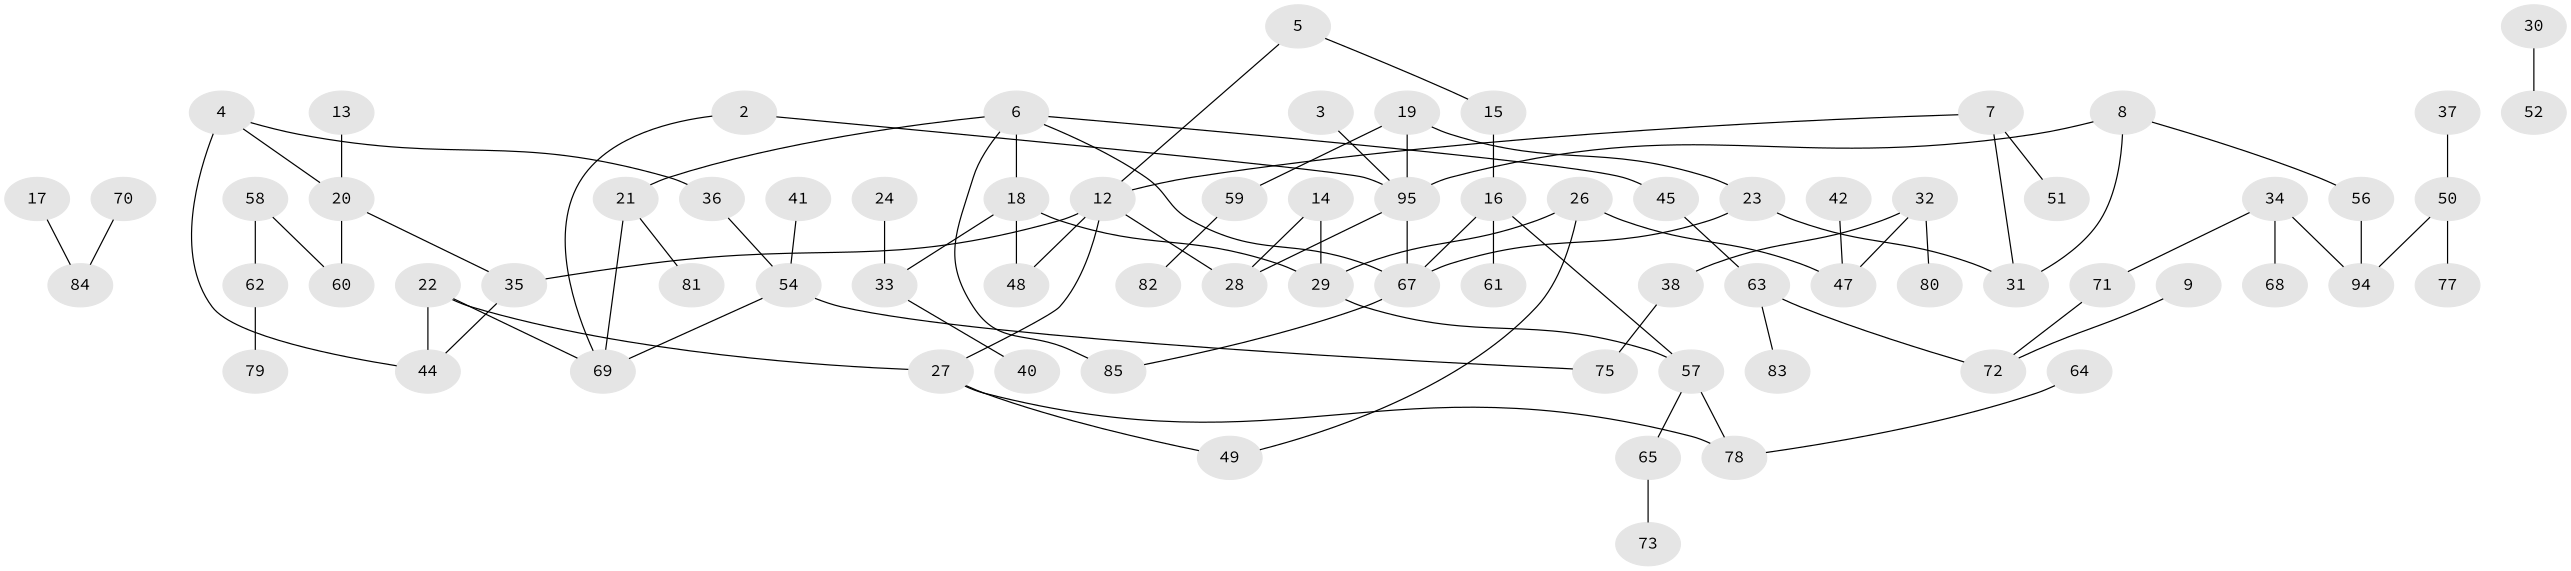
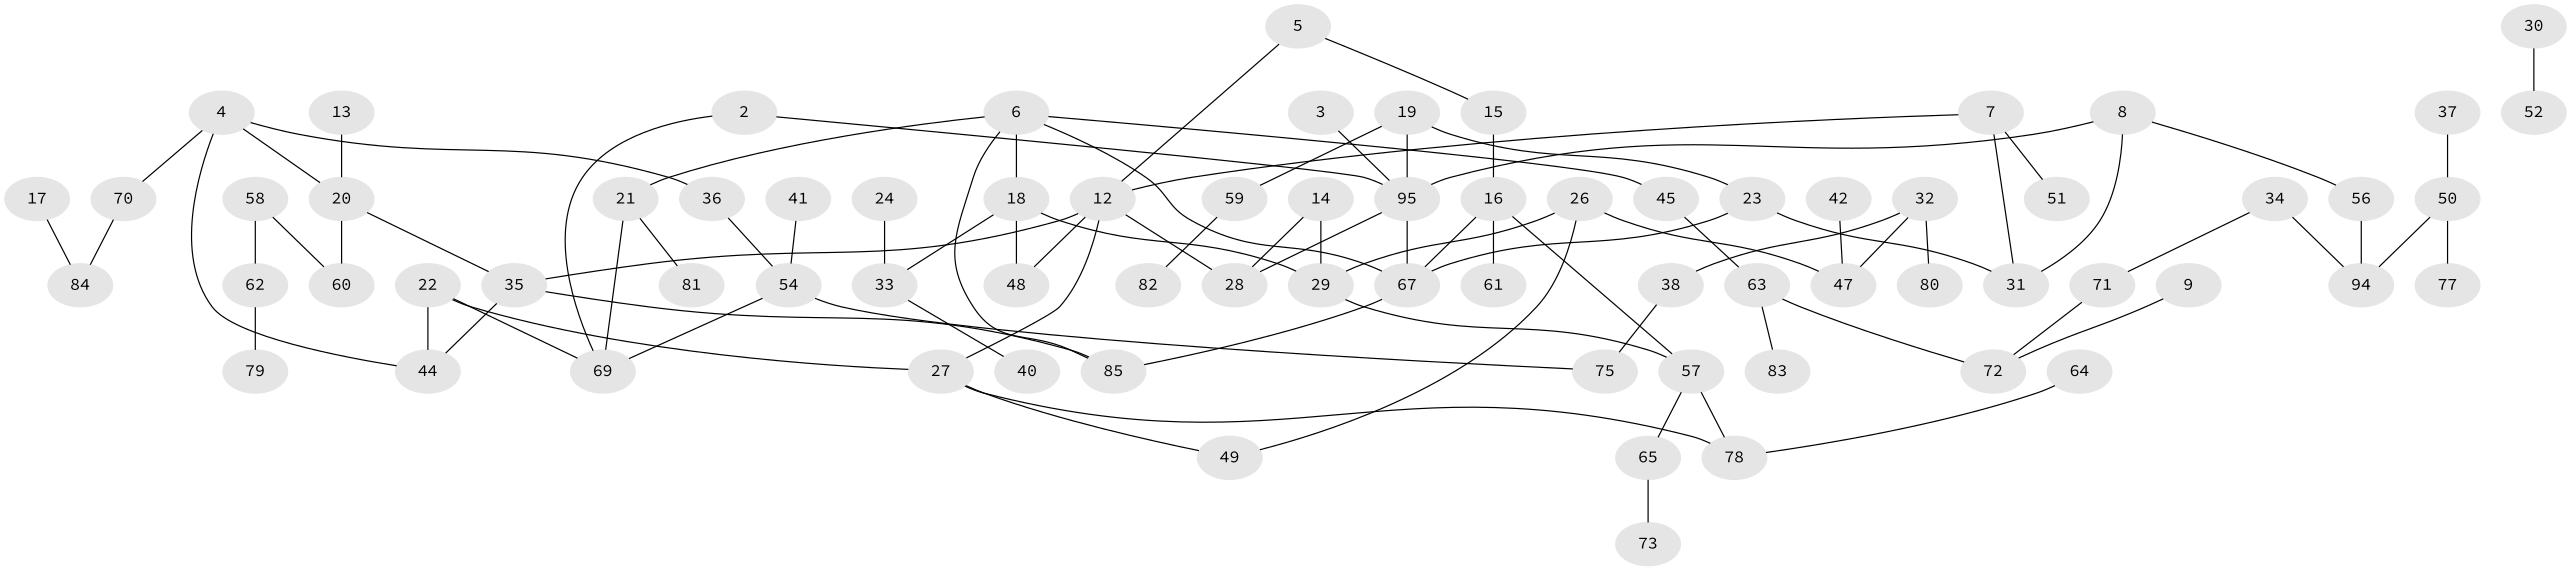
edge "4" -- "70": added
node "68": removed
edge "35" -- "85": added
